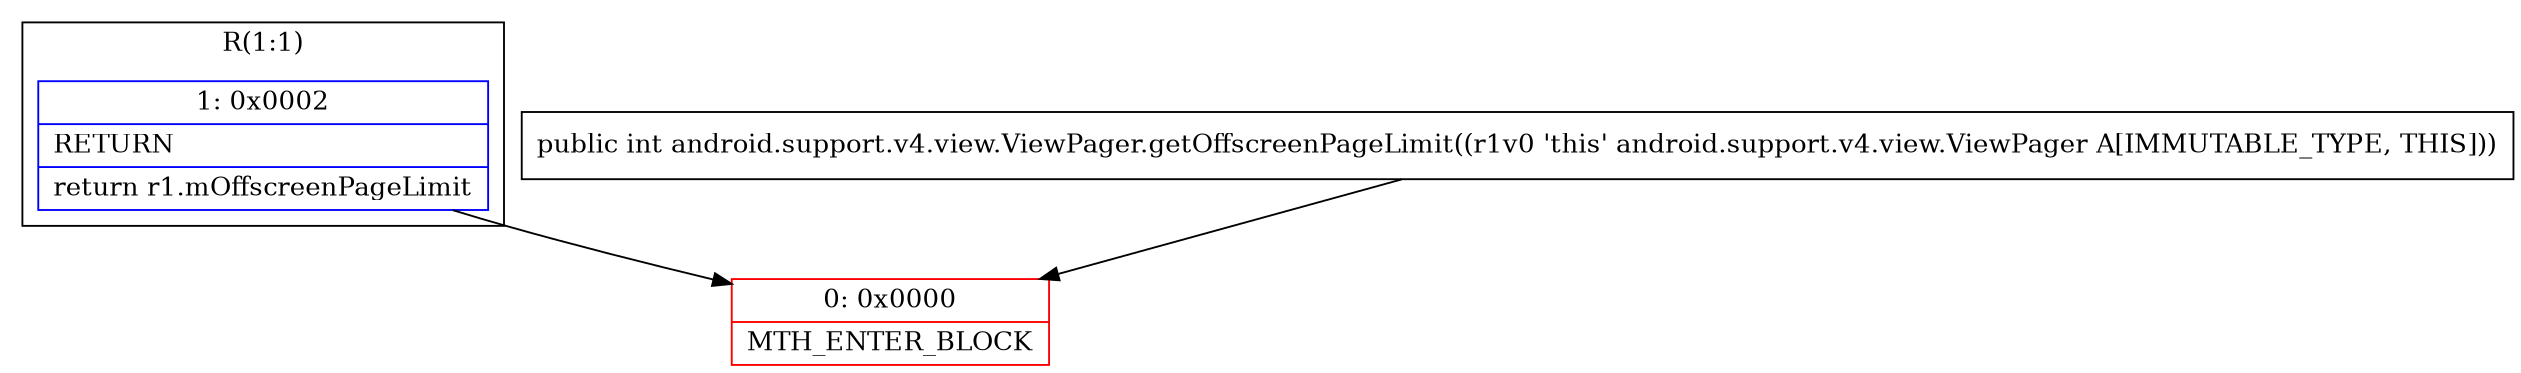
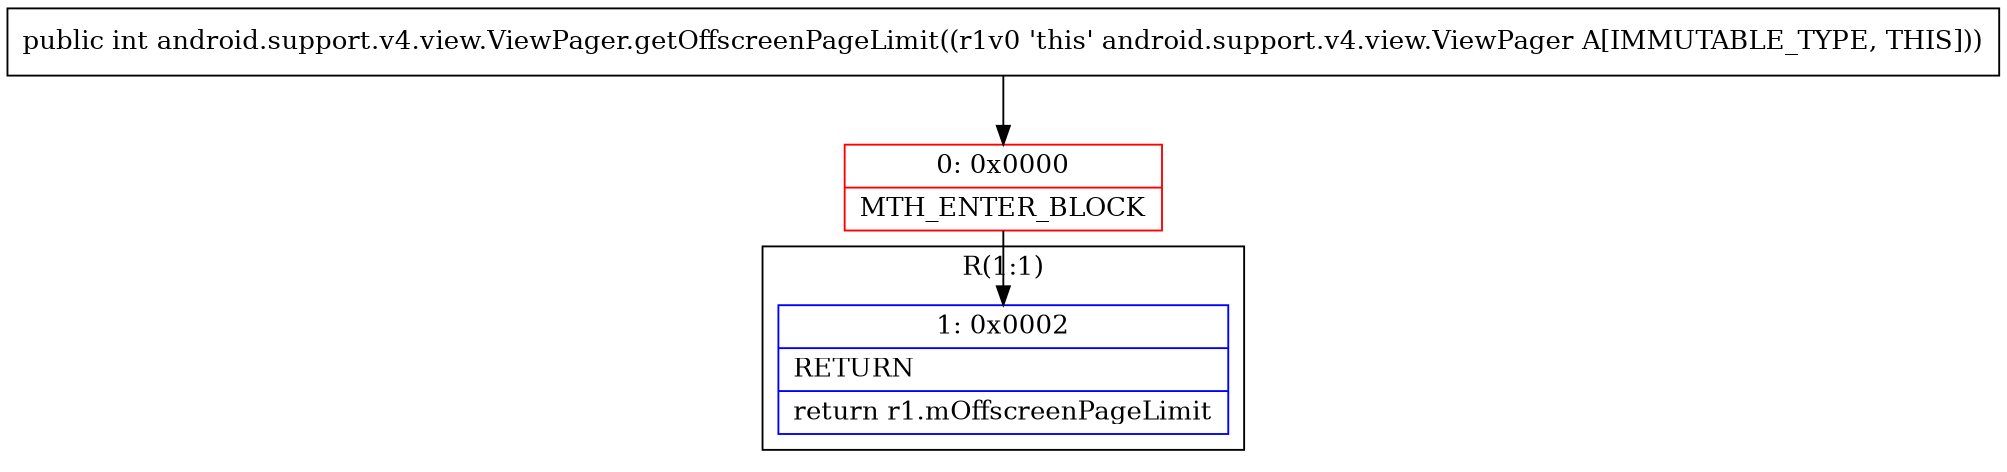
edge "1: 0x0002" -> "0: 0x0000": reversed
